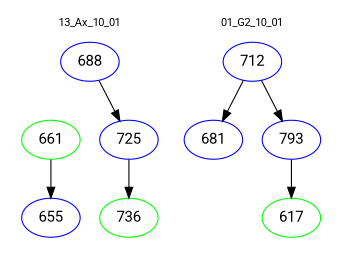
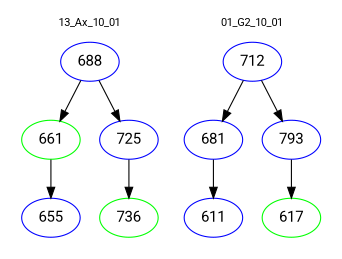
edge "688" -> "661": added
node "611": added
